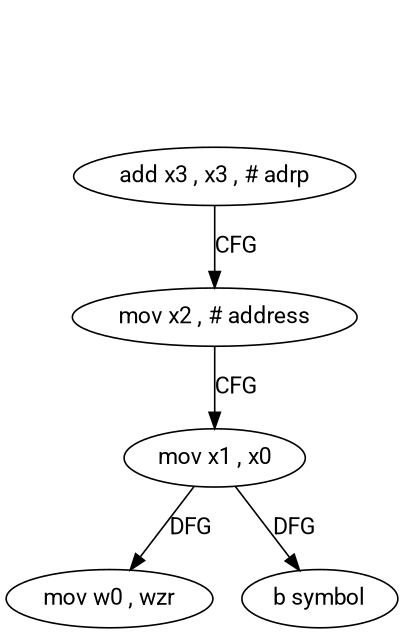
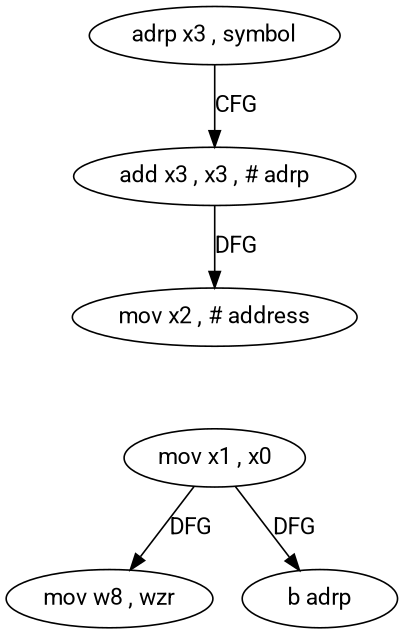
node "adrp x3 , symbol": added
edge "add x3 , x3 , # adrp" -> "mov x2 , # address": label "CFG" -> "DFG"
edge "mov x2 , # address" -> "mov x1 , x0": removed, label "CFG"
node "mov w0 , wzr": label "mov w0 , wzr" -> "mov w8 , wzr"
node "b symbol": label "b symbol" -> "b adrp"
